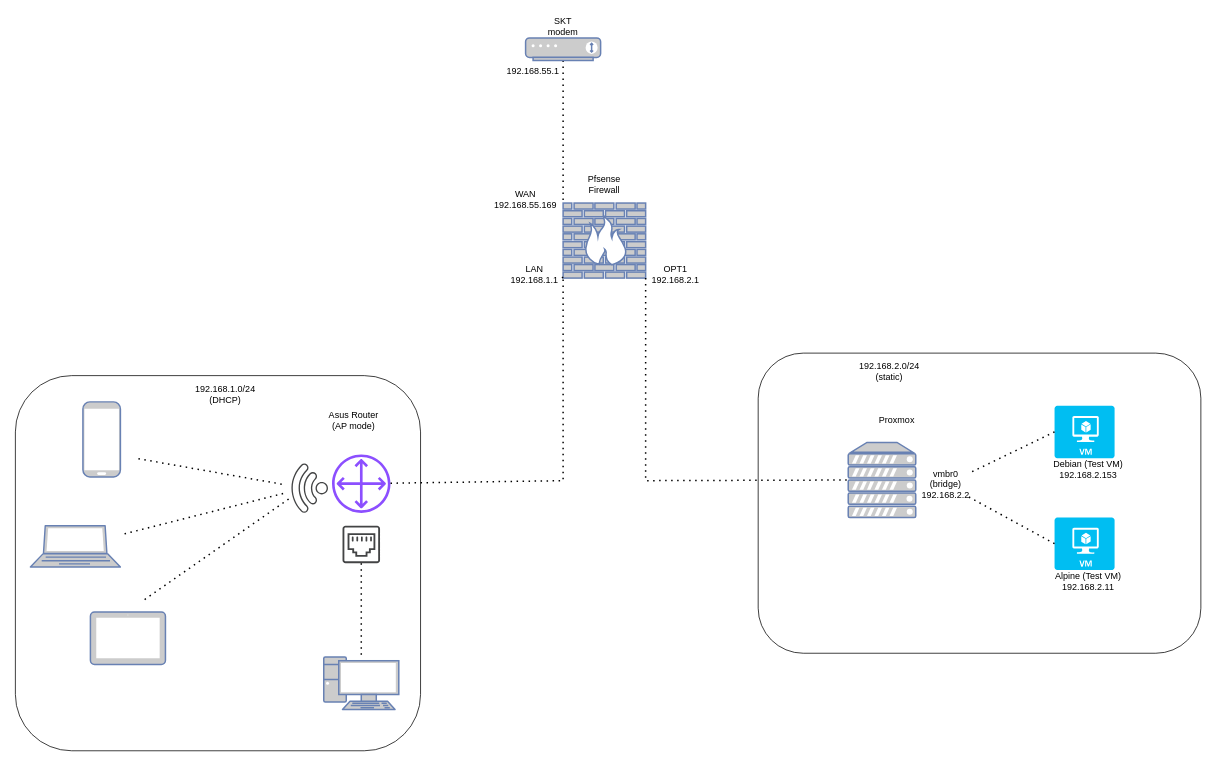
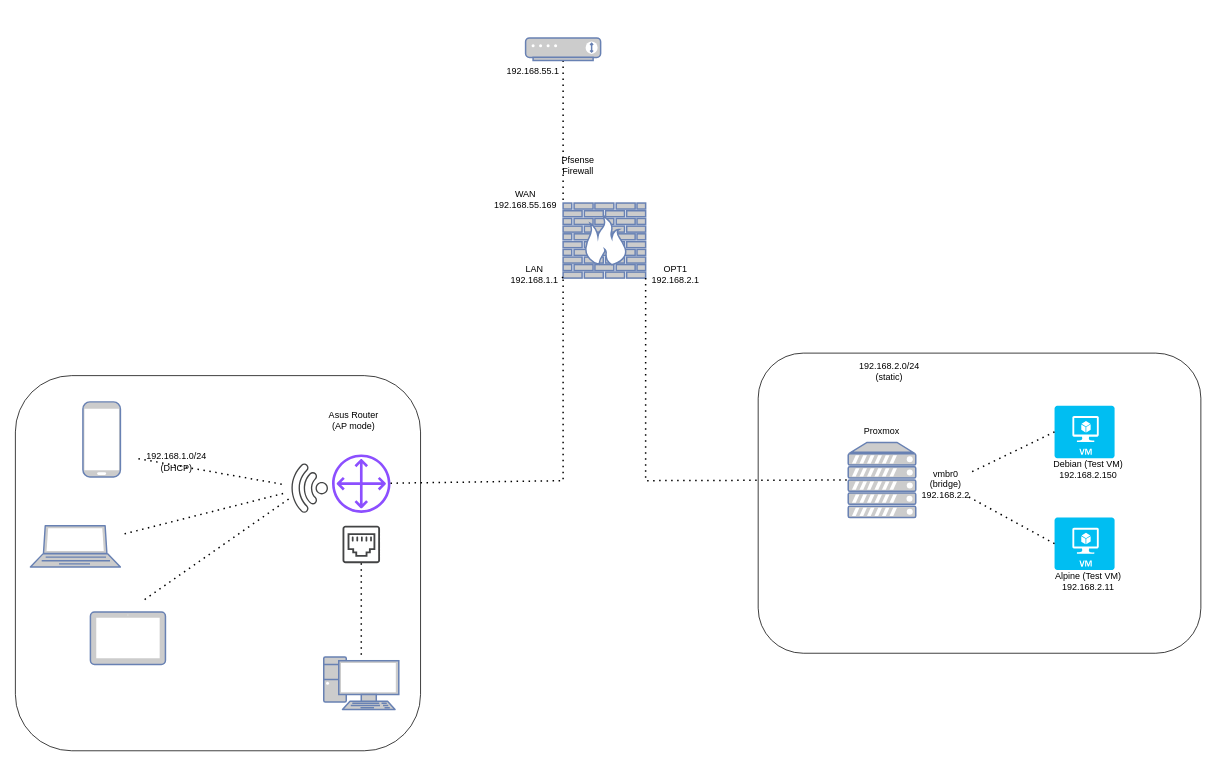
node "SKT modem": removed
node "Pfsense Firewall": moved (604, 184) -> (578, 165)
node "192.168.1.0/24 (DHCP)": moved (225, 394) -> (177, 462)
node "Proxmox": moved (897, 420) -> (882, 431)
node "Debian (Test VM) 192.168.2.153": label "Debian (Test VM) 192.168.2.153" -> "Debian (Test VM) 192.168.2.150"
